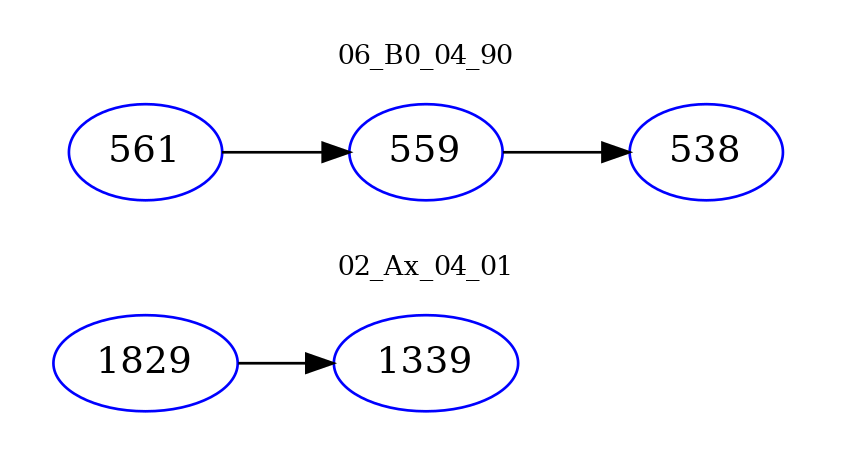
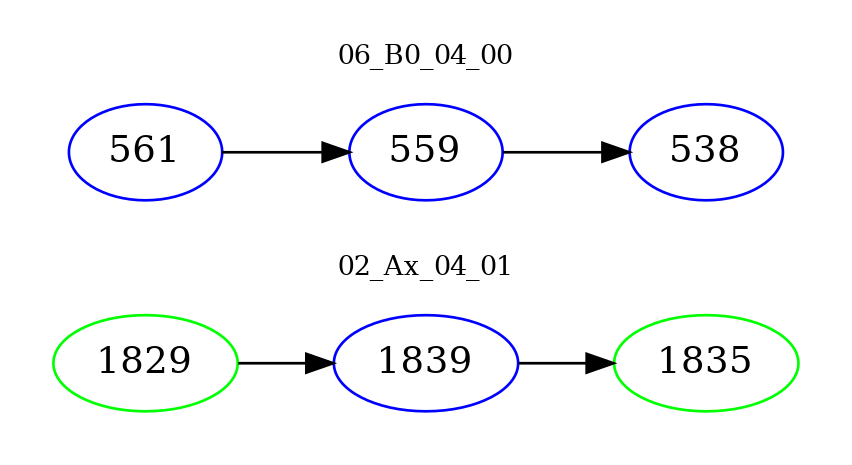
cluster "06_B0_04_90": label "06_B0_04_90" -> "06_B0_04_00"
node "1829": color blue -> green
node "1339": label "1339" -> "1839"
node "1835": added
